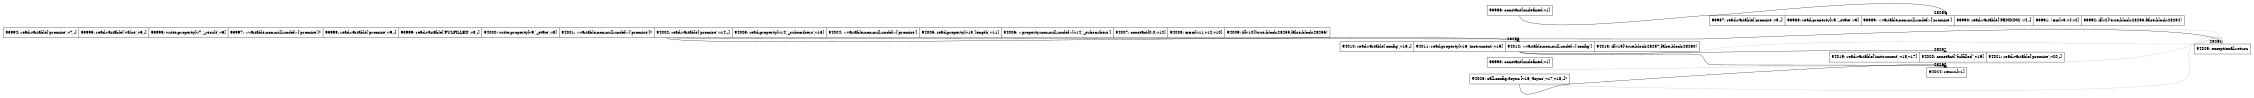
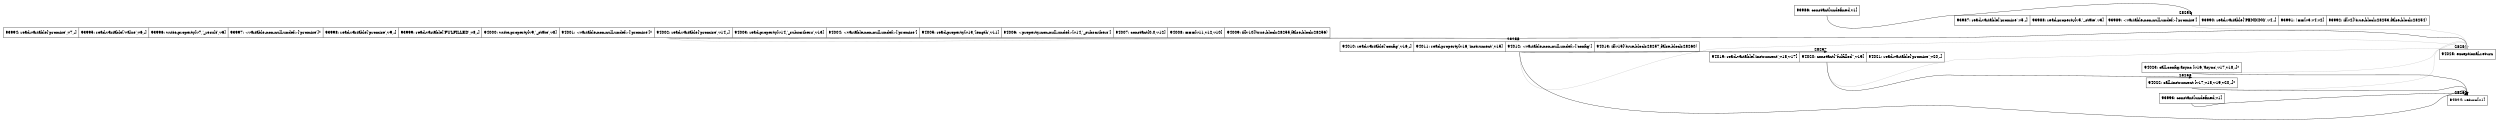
edge "93994: read-variable['promise',v7,-]" -> "94010: read-variable['config',v16,-]": color black -> gray
edge "93993: constant[undefined,v1]" -> "94024: return[v1]": color gray -> black
node "94022: call-instrument [v17,v18,v19,v20,-]*": added
